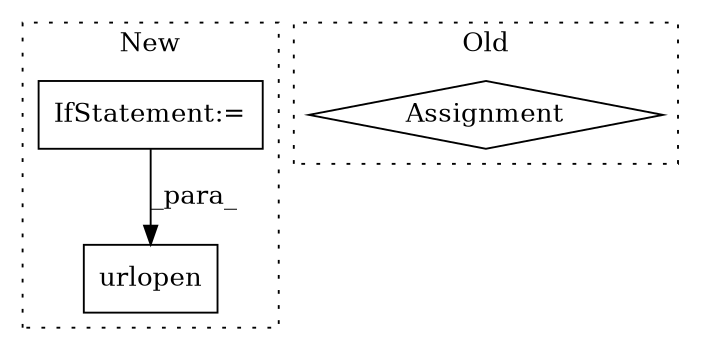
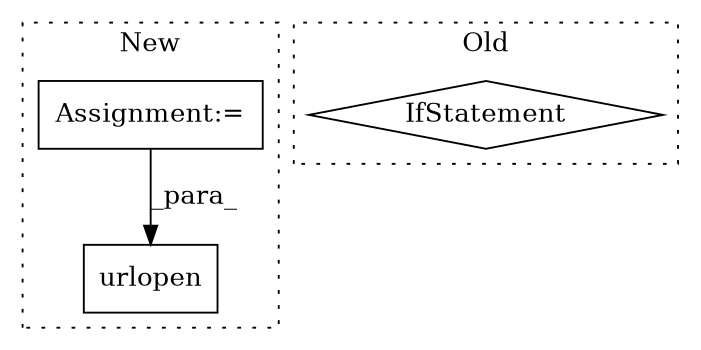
node "IfStatement:=": label "IfStatement:=" -> "Assignment:="
node "Assignment": label "Assignment" -> "IfStatement"
